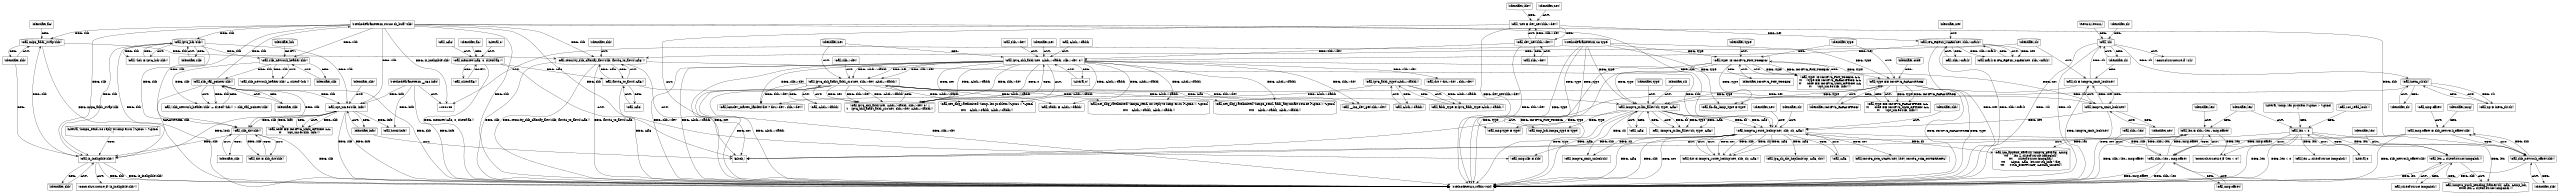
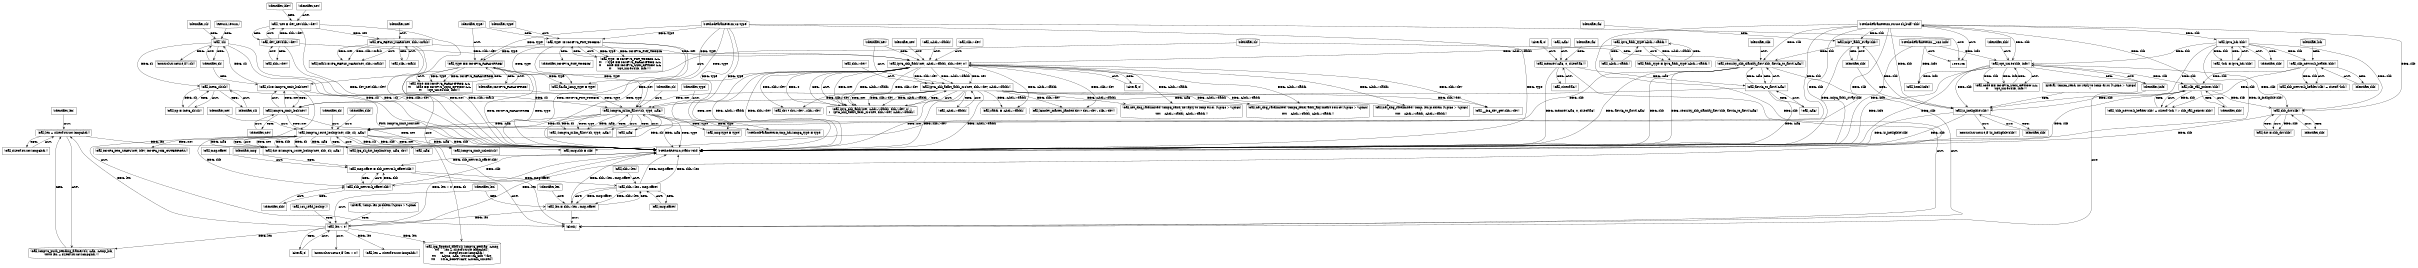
node "(Call,mip6_addr_swap(skb))": label "(Call,mip6_addr_swap(skb))" -> "(Call,mip7_addr_swap(skb))"
node "(Call,ipv6_hdr(skb))": shape cylinder -> box
edge "(MethodParameterIn,struct sk_buff *skb)" -> "(Call,skb_network_header(skb))": removed, label "DDG: skb"
edge "(Call,mark = IP6_REPLY_MARK(net, skb->mark))" -> "(Call,IP6_REPLY_MARK(net, skb->mark))": removed, label "CFG:"
edge "(Identifier,hdr)" -> "(Call,skb_network_header(skb))": label "ICMPV: " -> "CFG: "
edge "(Call,!sk)" -> "(ControlStructure,if (!sk))": label "AST: " -> "DDG: "
node "(Call,skb_network_header(skb))": shape cylinder -> box
edge "(MethodParameterIn,struct sk_buff *skb)" -> "1000105": label "DDG: is_ineligible(skb)" -> "AST: "
node "(Identifier,code)": removed
node "(ControlStructure,if (!sk))": shape box -> cylinder
edge "(Call,sizeof(fl6))" -> "(Call,memset(&fl6, 0, sizeof(fl6)))": label "ICMPV: " -> "AST: "
edge "(Identifier,ICMPV6_PKT_TOOBIG)" -> "(Call,type != ICMPV6_PKT_TOOBIG)": removed, label "AST:"
node "(Call,skb_network_header(skb) + sizeof(*hdr))": shape box -> cylinder
edge "(Call,type == ICMPV6_PARAMPROB)" -> "(Call,icmpv6_xrlim_allow(sk, type, &fl6))": now "(Identifier,ICMPV6_PARAMPROB)" -> "(Call,icmpv6_xrlim_allow(sk, type, &fl6))"
edge "(Call,skb_tail_pointer(skb))" -> "(Call,opt_unrec(skb, info))": reversed
edge "(Call,ipv6_chk_acast_addr_src(net, skb->dev, &hdr->daddr))" -> "(Call,dst ? dst->dev : skb->dev)": added, label "DDG: skb->dev"
edge "(Call,ipv6_addr_type(&hdr->daddr))" -> "(Call,l3mdev_master_ifindex(dst ? dst->dev : skb->dev))": now "(Call,ipv6_addr_type(&hdr->daddr))" -> "(Call,ipv6_chk_addr(net, &hdr->daddr, skb->dev, 0))"
edge "(Call,ipv6_hdr(skb))" -> "(MethodReturn,static void)": label "DDG: skb" -> "DDG: is_ineligible(skb)"
node "(Call,saddr = &hdr->daddr)": shape box -> cylinder
node "(Call,__in6_dev_get(skb->dev))": shape cylinder -> box
node "(Call,rcu_read_lock())": label "(Call,rcu_read_lock())" -> "(Call,rcu_read_lookup())"
edge "(Call,skb_tail_pointer(skb))" -> "(Call,is_ineligible(skb))": label "PARAMPROB: skb" -> "DDG: skb"
edge "(Call,opt_unrec(skb, info))" -> "(Call,is_ineligible(skb))": label "DDG: lock" -> "DDG: skb"
node "(Call,tmp_hdr.icmp6_type = type)": label "(Call,tmp_hdr.icmp6_type = type)" -> "(MethodParameterIn,tmp_hdr.icmp6_type = type)"
edge "(Call,sk = icmpv6_xmit_lock(net))" -> "(MethodReturn,static void)": label "DDG: icmpv6_xmit_lock(net)" -> "PKT: icmpv6_xmit_lock(net)"
edge "(Call,dst = icmpv6_route_lookup(net, skb, sk, &fl6))" -> "(Call,icmpv6_route_lookup(net, skb, sk, &fl6))": label "AST: " -> "CFG: "
edge "(Call,len = skb->len - msg.offset)" -> "(ControlStructure,if (len < 0))": now "(Call,len = skb->len - msg.offset)" -> "(Call,len < 0)"
edge "(Call,skb_dst(skb))" -> "(Call,is_ineligible(skb))": removed, label "DDG: skb"
edge "(Call,msg.offset = skb_network_offset(skb))" -> "(MethodReturn,static void)": reversed
